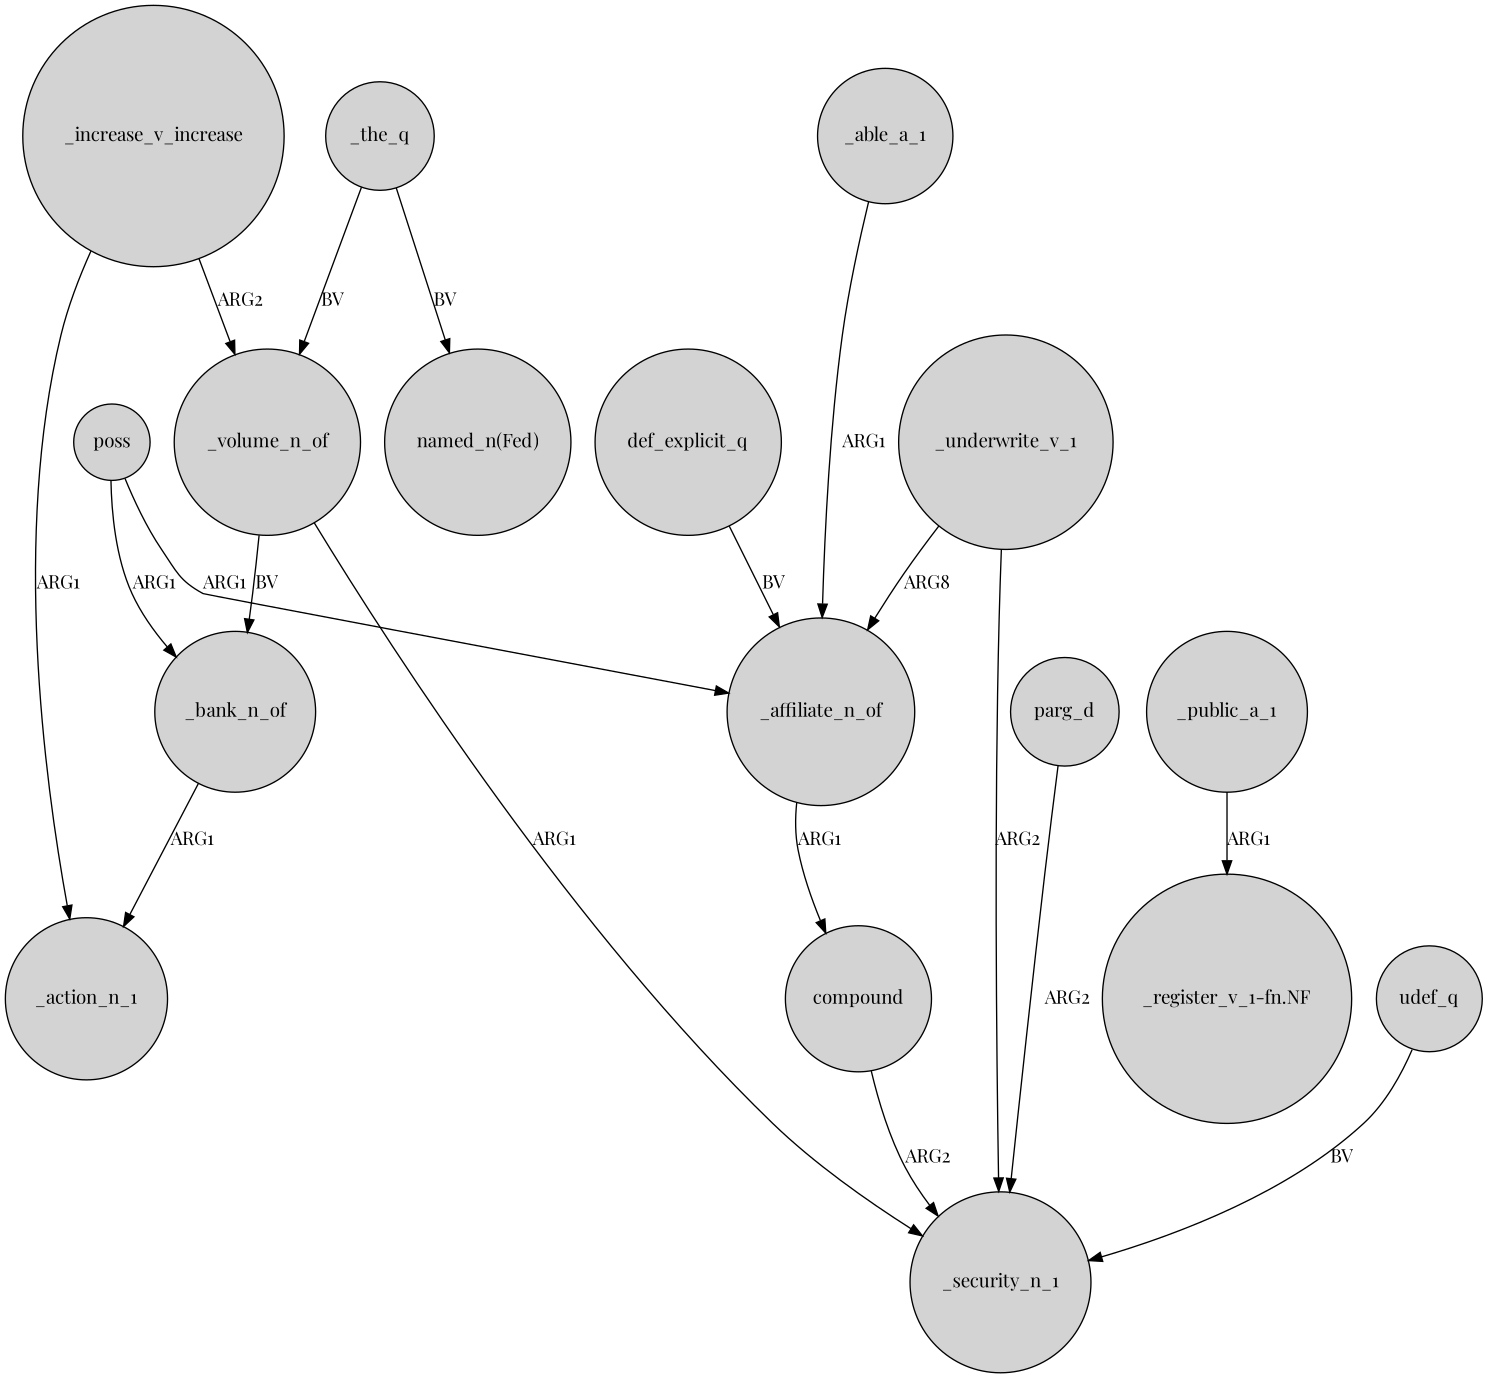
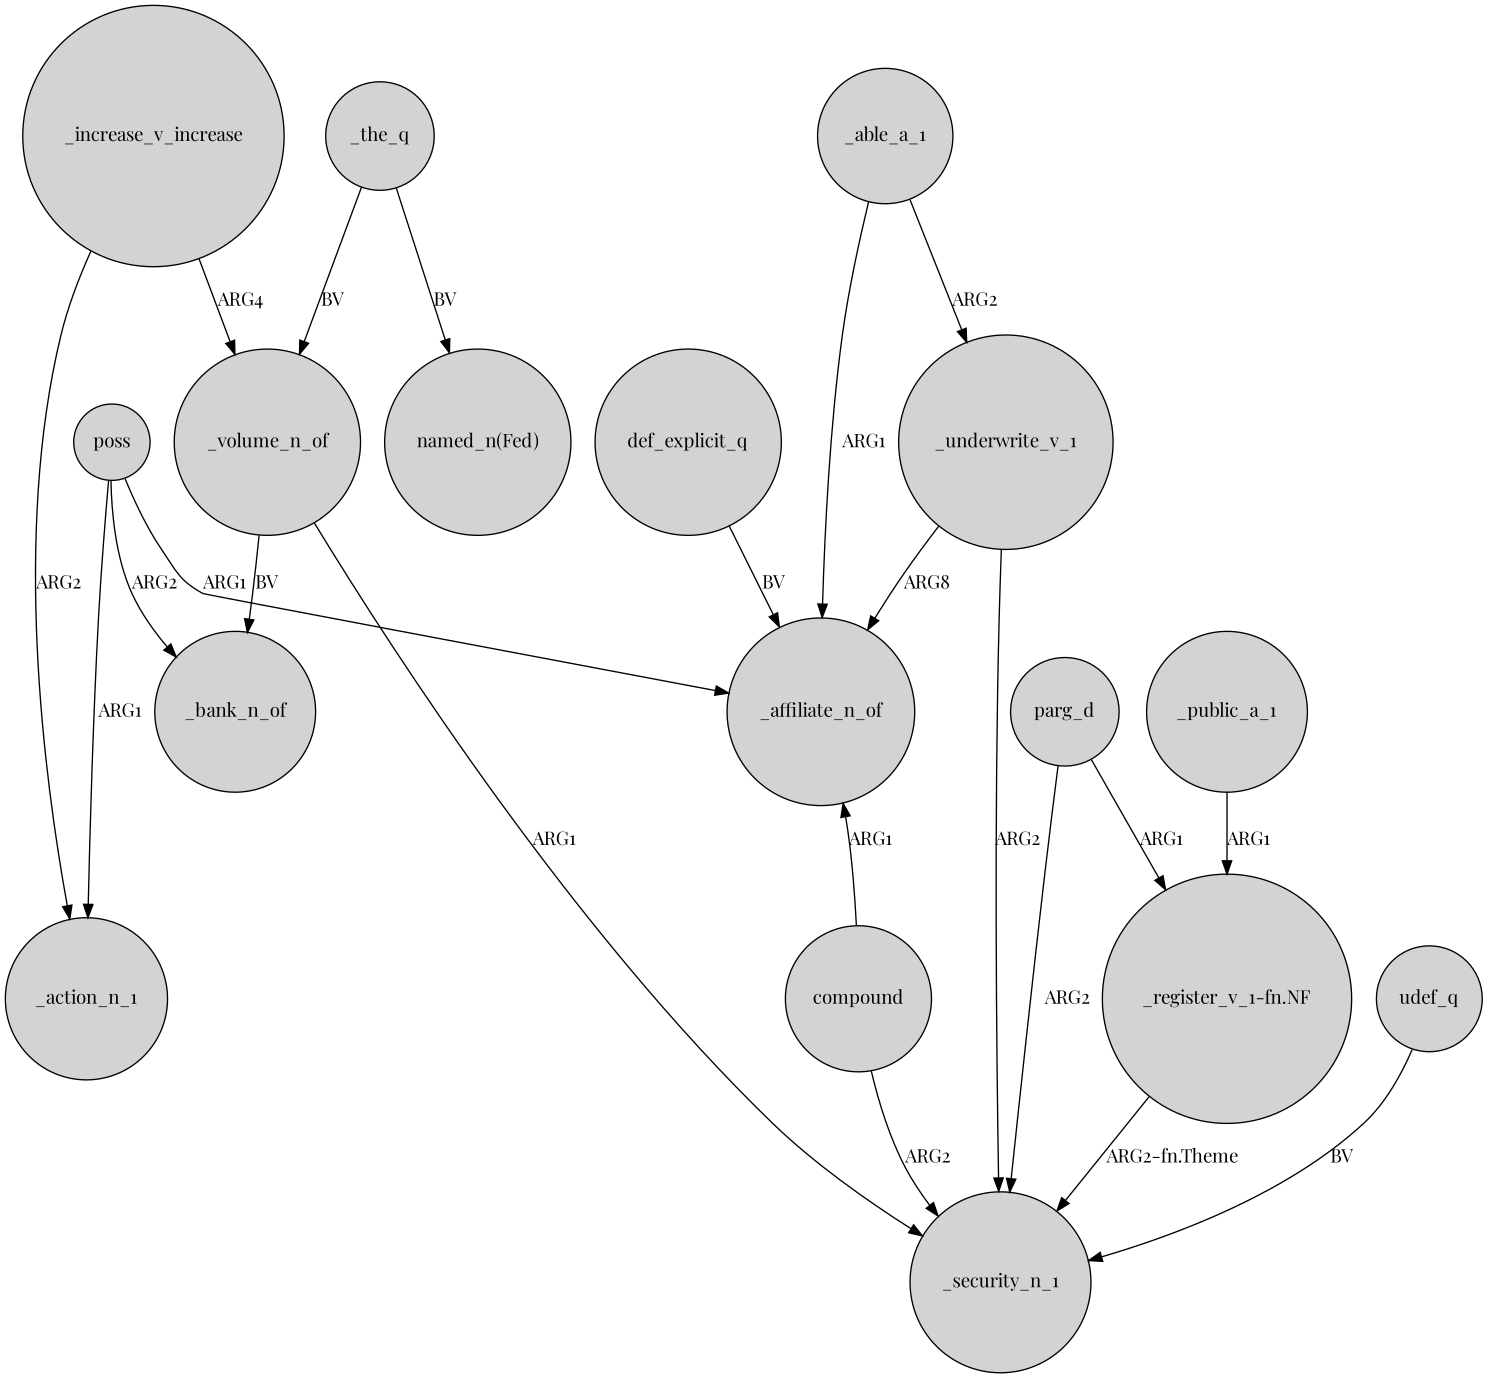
edge "_able_a_1" -> "_underwrite_v_1": added, label "ARG2"
edge "_increase_v_increase" -> "_volume_n_of": label "ARG2" -> "ARG4"
edge "_increase_v_increase" -> "_action_n_1": label "ARG1" -> "ARG2"
edge "poss" -> "_bank_n_of": label "ARG1" -> "ARG2"
edge "parg_d" -> "_register_v_1-fn.NF": added, label "ARG1"
edge "_bank_n_of" -> "_action_n_1": now "poss" -> "_action_n_1"
edge "_affiliate_n_of" -> "compound": reversed
edge "_register_v_1-fn.NF" -> "_security_n_1": added, label "ARG2-fn.Theme"
